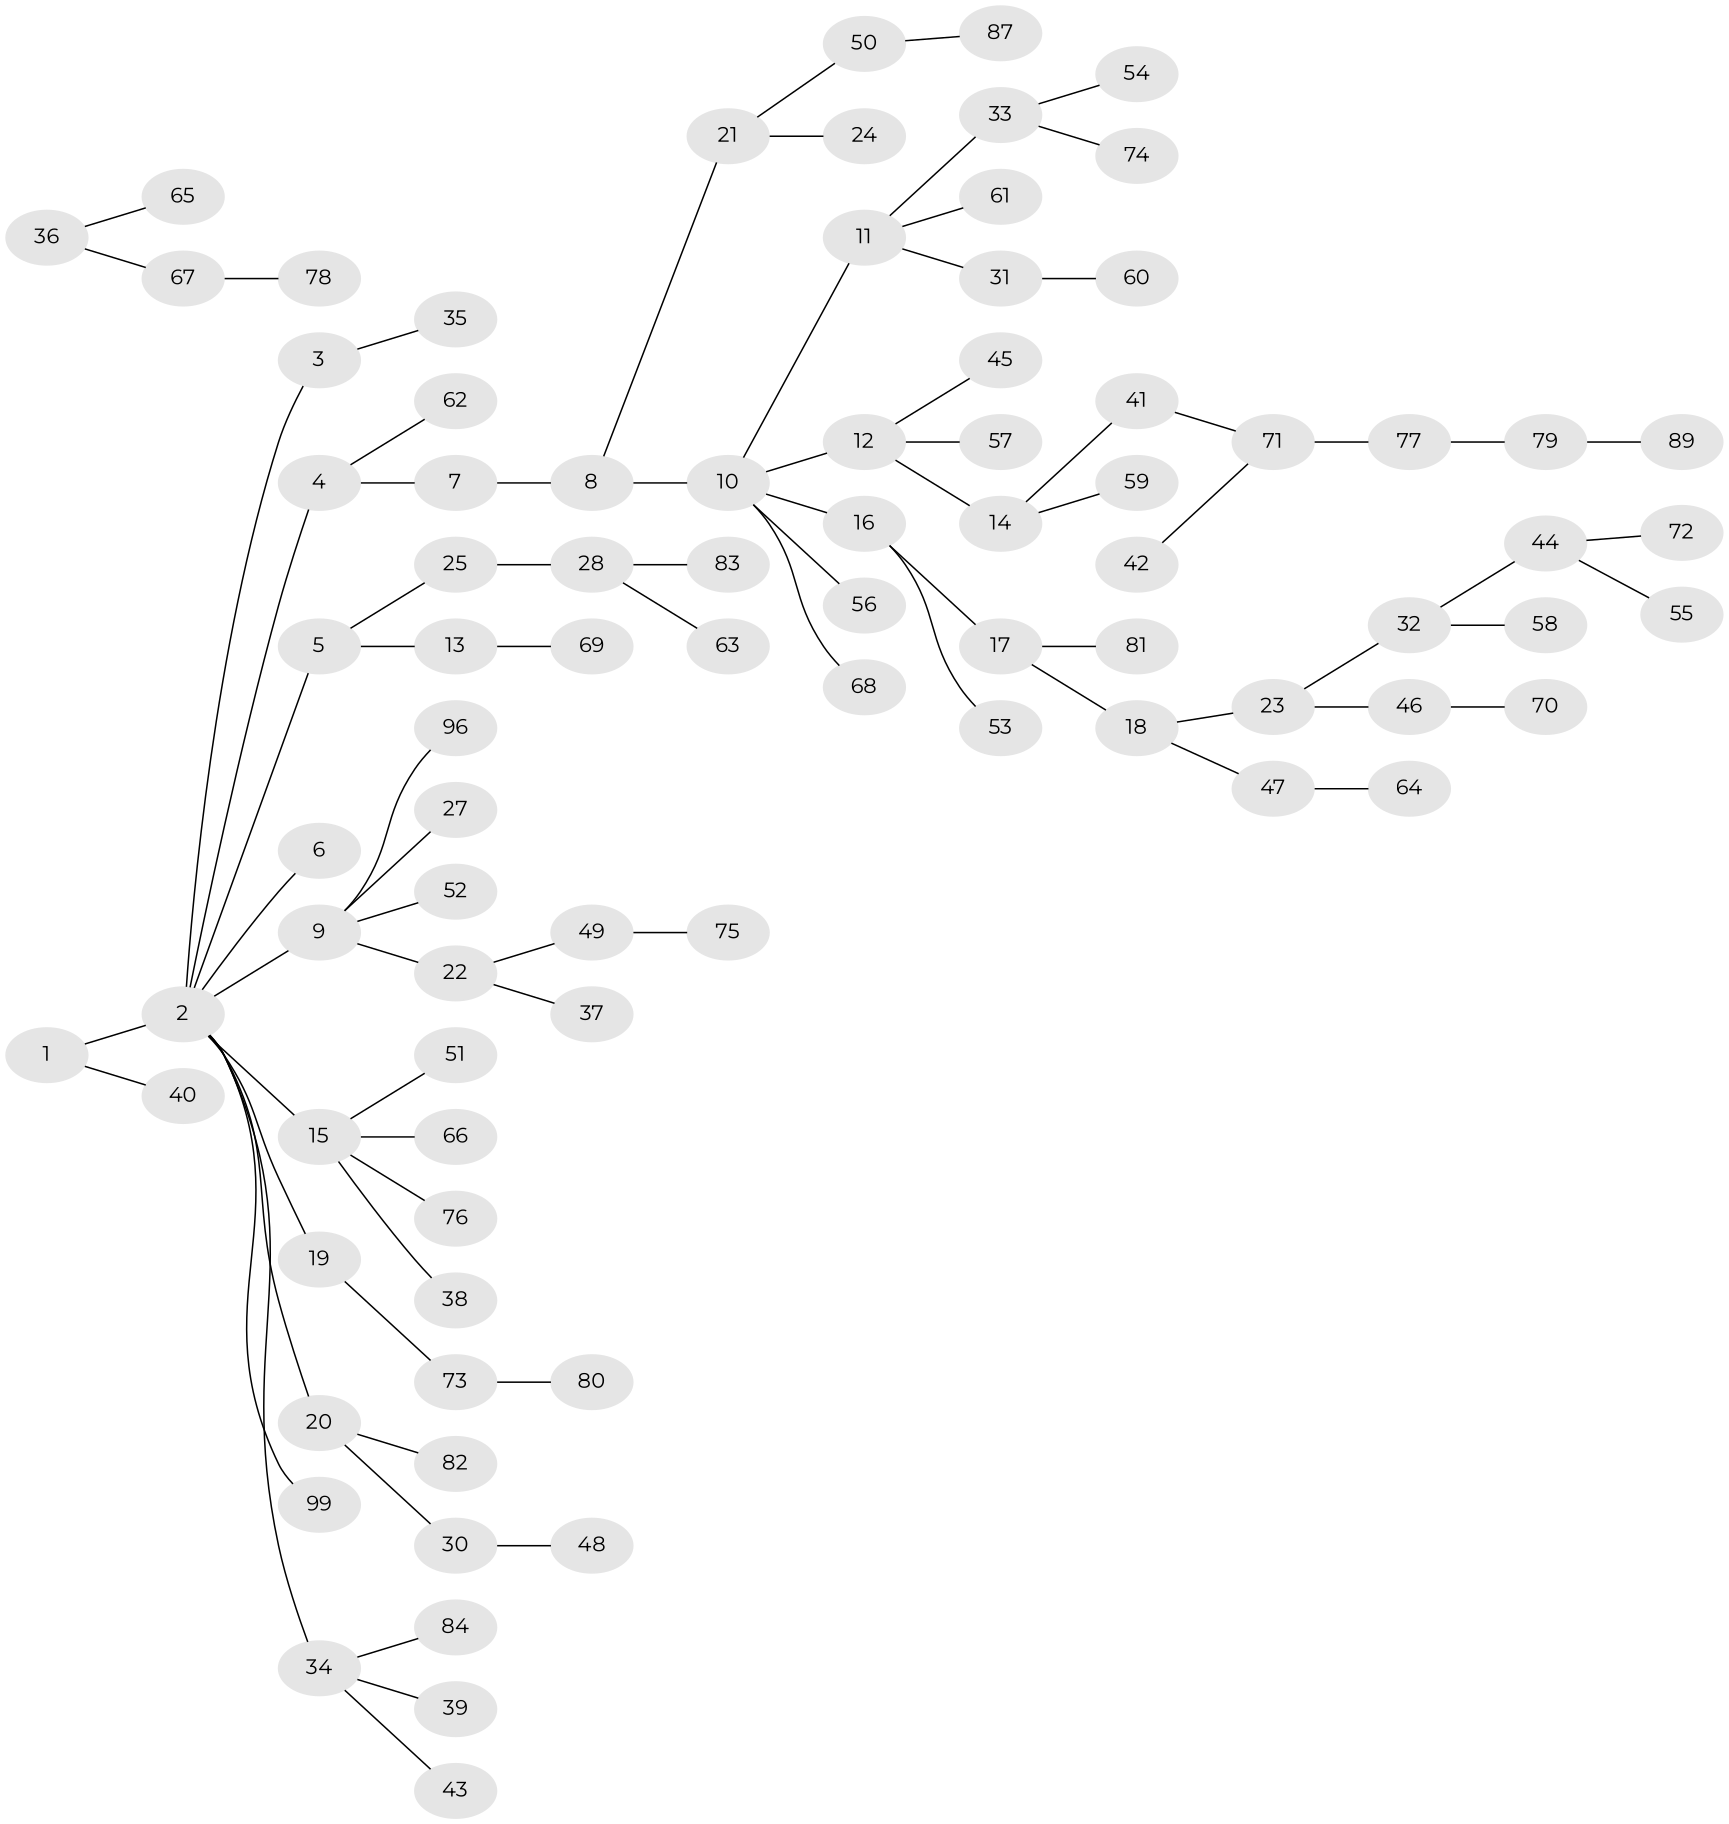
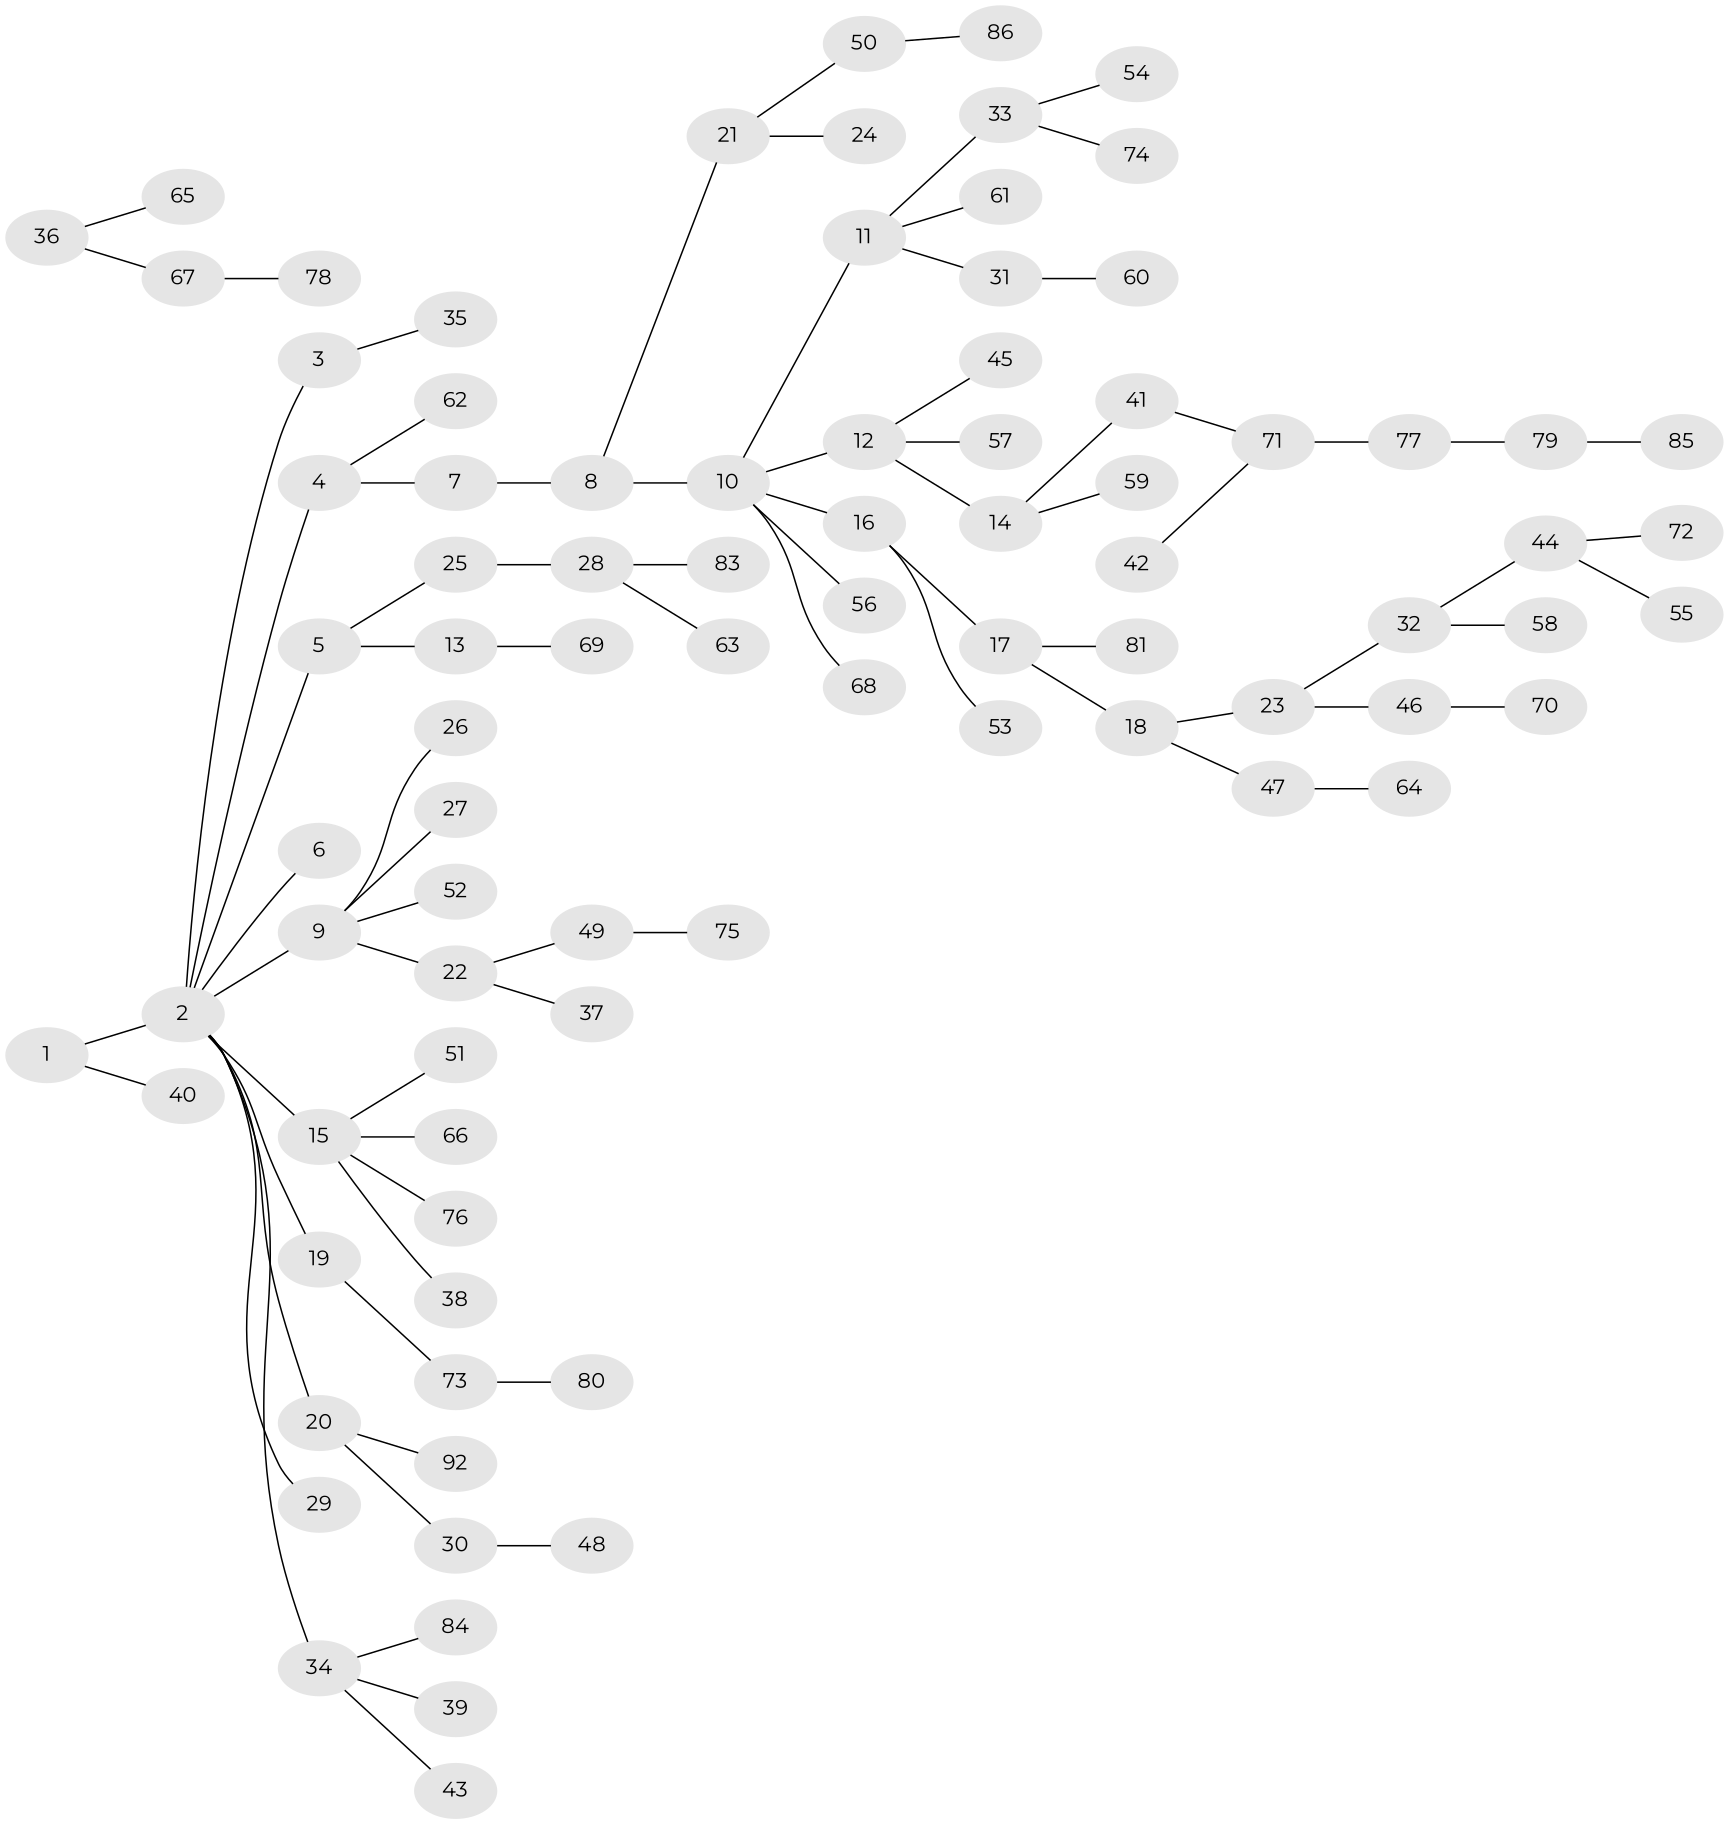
node "87": label "87" -> "86"
node "89": label "89" -> "85"
node "96": label "96" -> "26"
node "82": label "82" -> "92"
node "99": label "99" -> "29"
